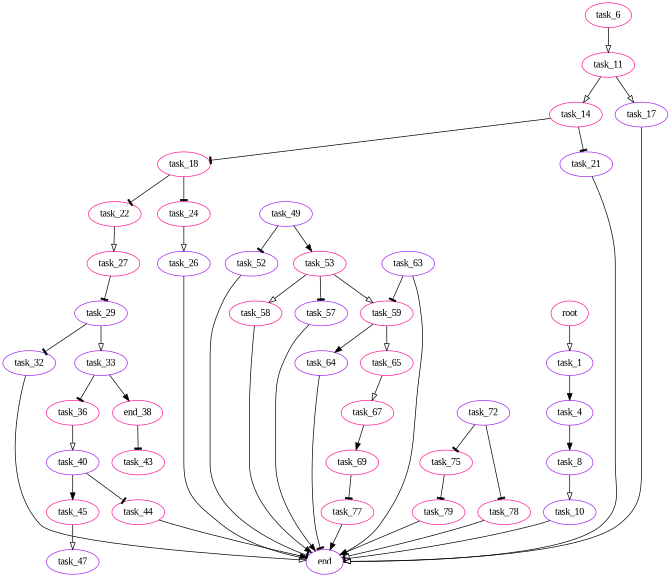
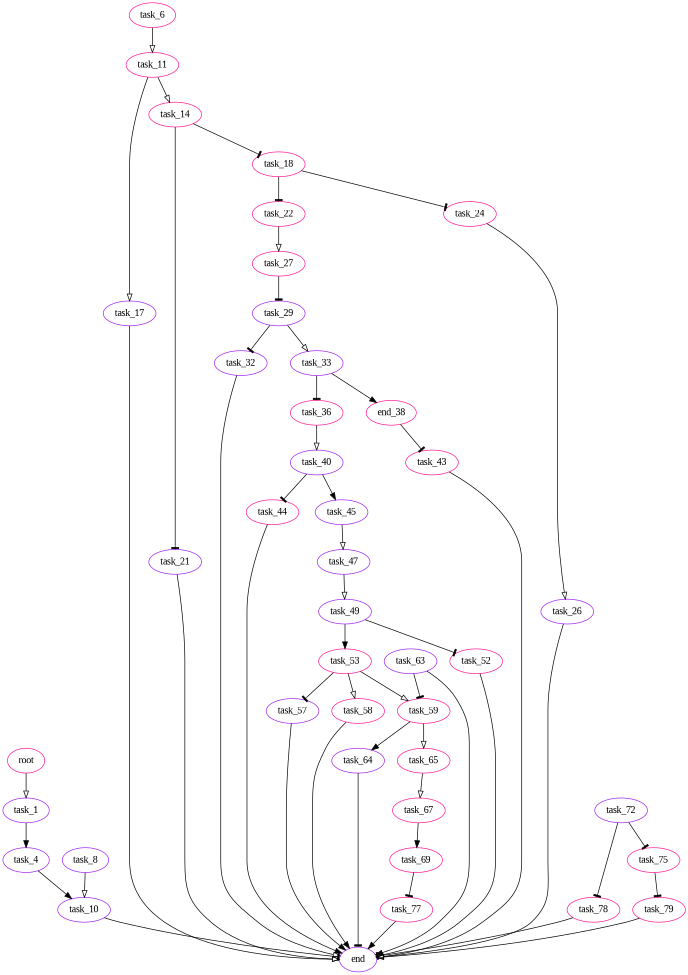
node "task_52": color purple -> deeppink
edge "task_4" -> "task_8": now "task_4" -> "task_10"
node "task_45": color deeppink -> purple
edge "task_47" -> "task_49": added
edge "task_43" -> "end": added
